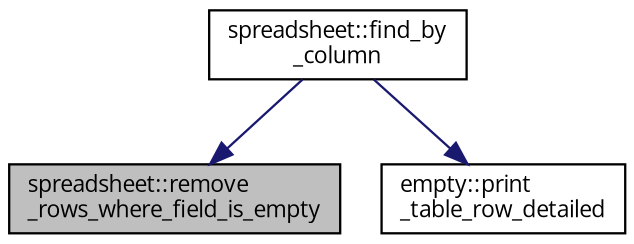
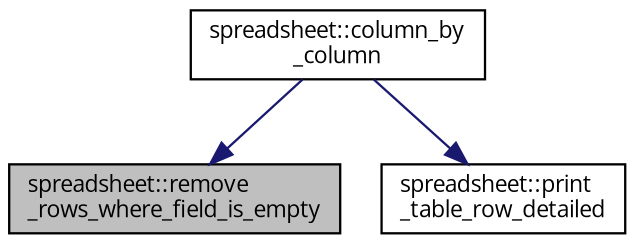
node "spreadsheet::find_by _column": label "spreadsheet::find_by _column" -> "spreadsheet::column_by _column"
node "empty::print _table_row_detailed": label "empty::print _table_row_detailed" -> "spreadsheet::print _table_row_detailed"
